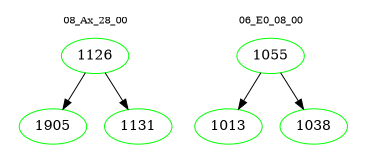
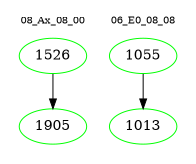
cluster "08_Ax_28_00": label "08_Ax_28_00" -> "08_Ax_08_00"
cluster "06_E0_08_00": label "06_E0_08_00" -> "06_E0_08_08"
node "1126": label "1126" -> "1526"
node "1131": removed
node "1038": removed
